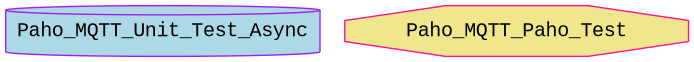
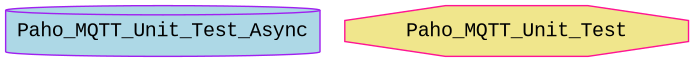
node "Paho_MQTT_Paho_Test": label "Paho_MQTT_Paho_Test" -> "Paho_MQTT_Unit_Test"
